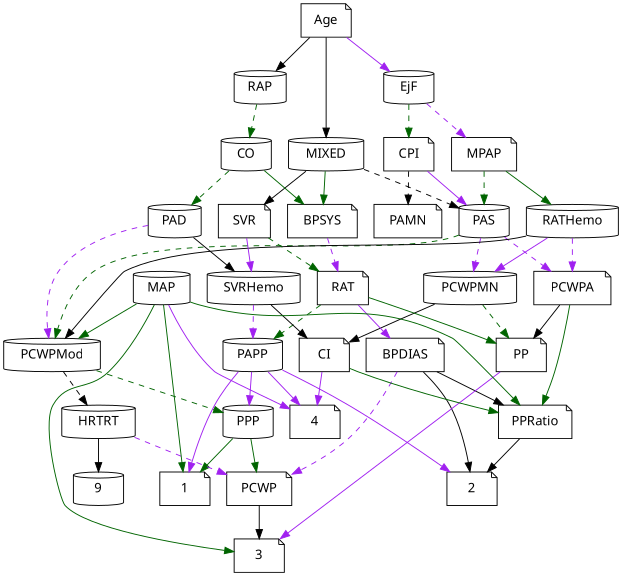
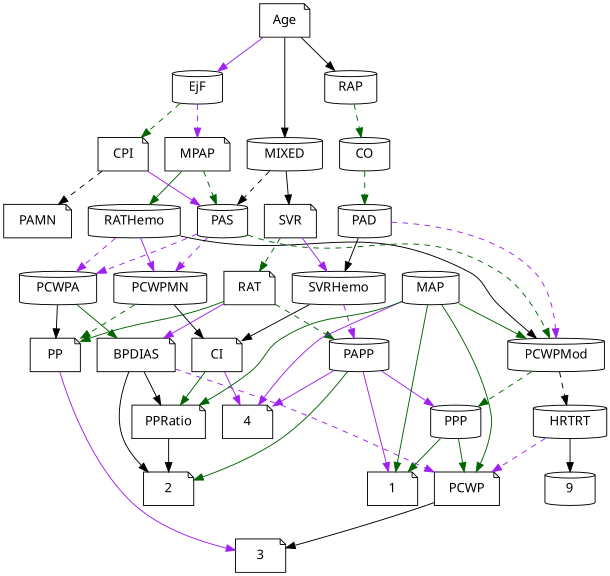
node "BPSYS": removed
node "PCWPA": shape note -> cylinder
edge "PCWPA" -> "PPRatio": now "PCWPA" -> "BPDIAS"
edge "PAPP" -> "2": color purple -> darkgreen
edge "MAP" -> "3": now "MAP" -> "PCWP"
